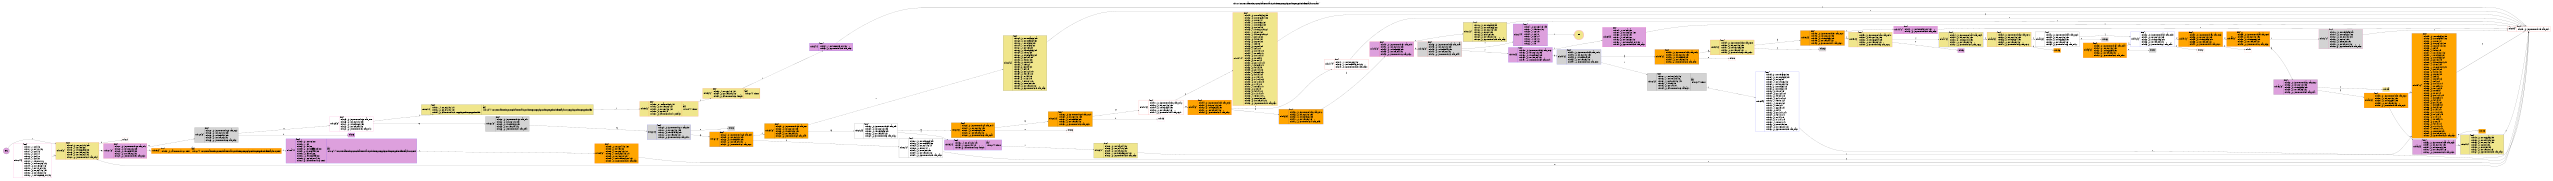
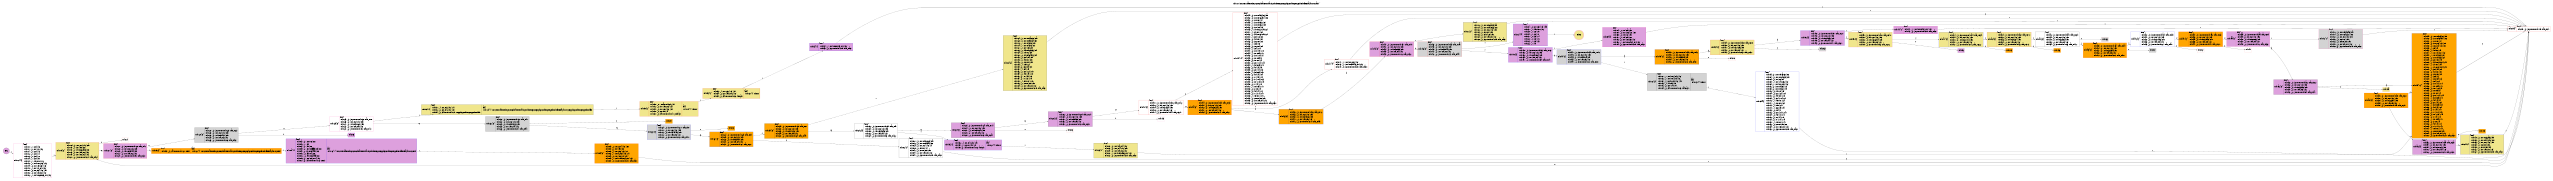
node "Exit": label "Exit" -> "Desktop"
edge "0x401a46 [25]" -> "0x401a78 [25]": now "0x401a46 [25]" -> "0x401a5f [25]"
node "0x4019e2 [25]": fillcolor orange -> plum
node "0x401aaa [25]": fillcolor orange -> plum
node "0x402046": added
node "0x401d4d [144]": fillcolor khaki -> white
edge "0x401ac3 [25]" -> "0x401adc [25]": now "0x401ac3 [25]" -> "0x401ddd [164]"
node "0x4018e8 [25]": fillcolor orange -> plum
node "0x4021b4": added
node "0x402130": fillcolor lightgrey -> orange
node "0x4018cf [25]": fillcolor orange -> plum
edge "Entry" -> "0x4017ed [26]": now "Entry" -> "0x4017c0 [45]"
